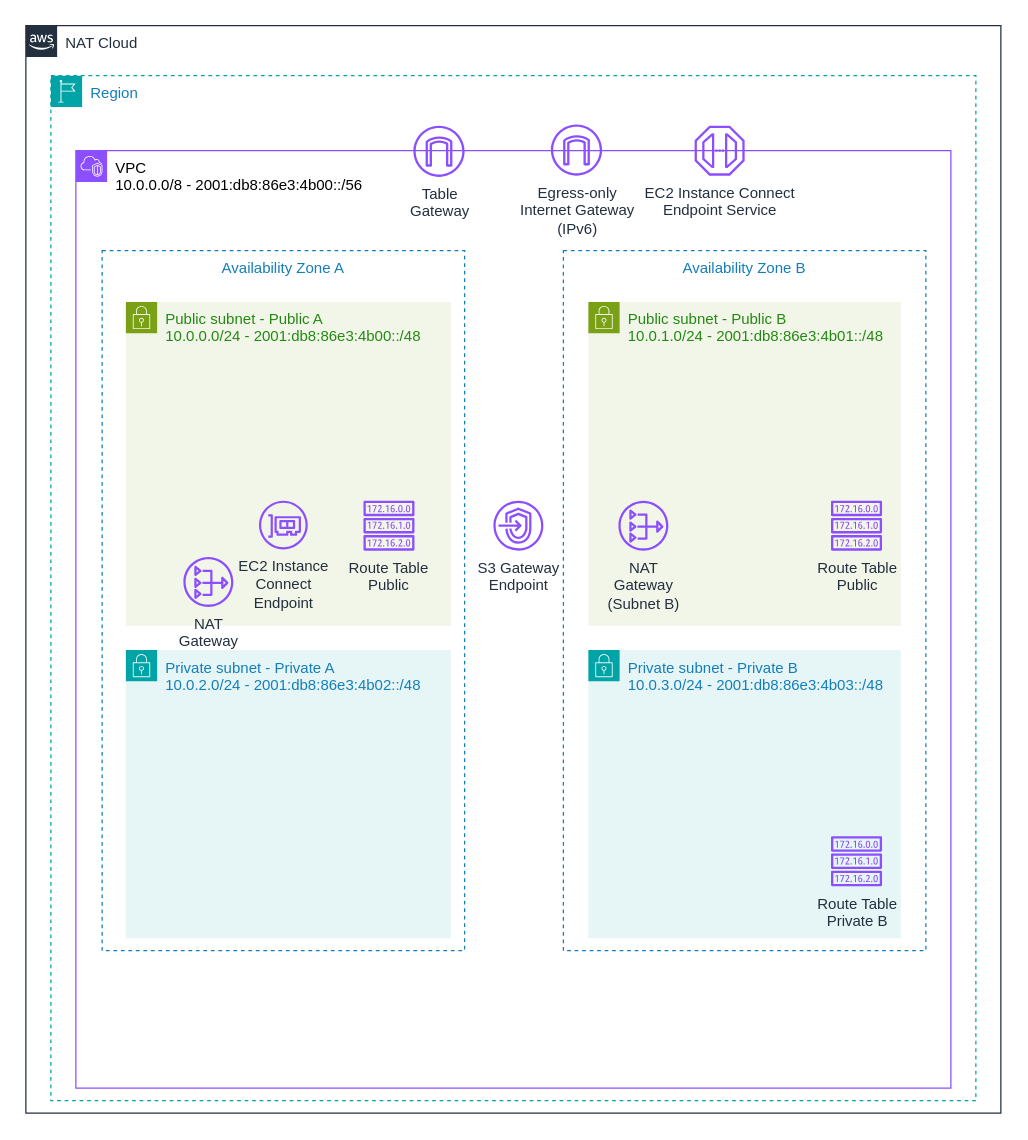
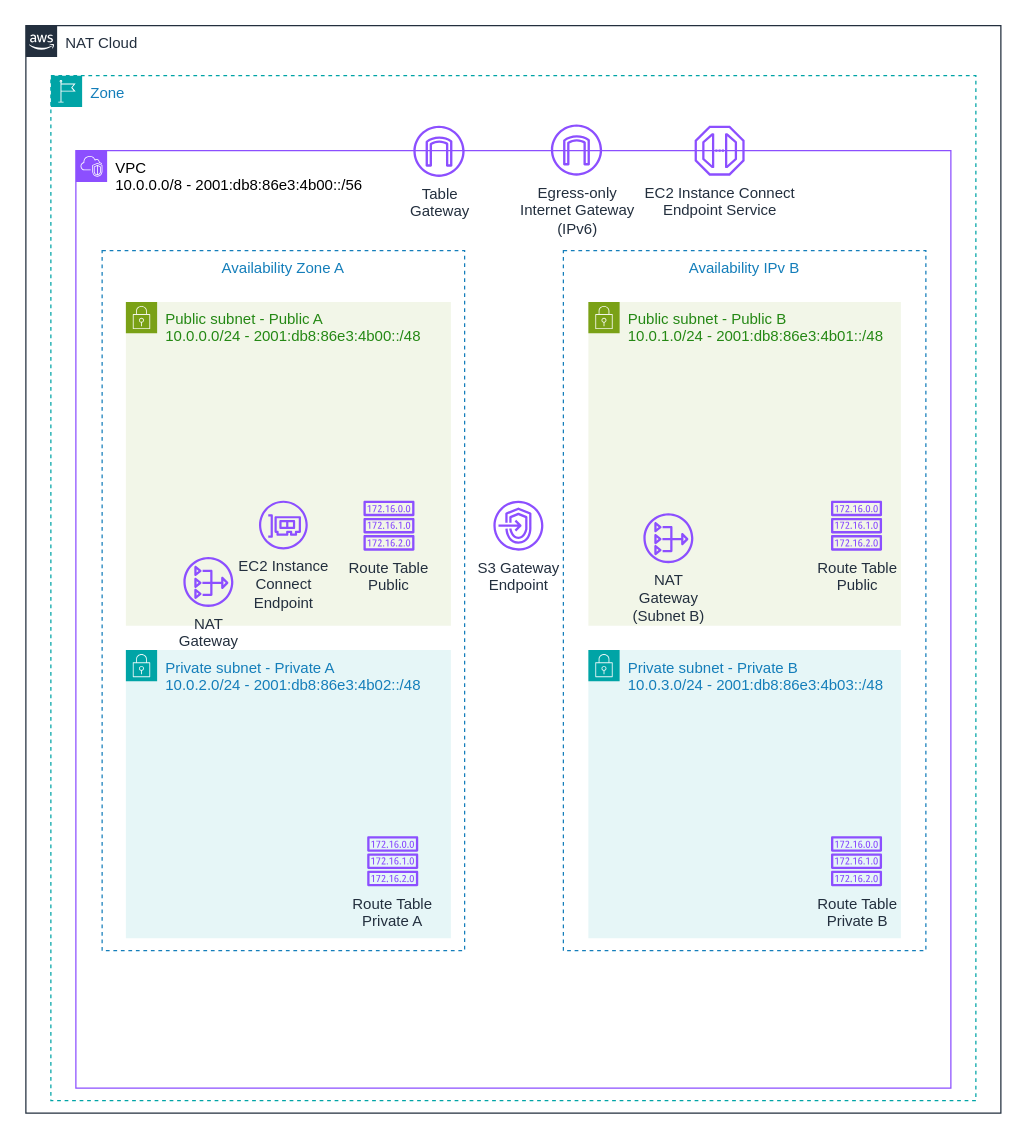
node "Region": label "Region" -> "Zone"
node "Availability Zone B": label "Availability Zone B" -> "Availability IPv B"
node "NAT Gateway (Subnet B)": moved (643, 526) -> (668, 538)
node "Route Table Private A": added
